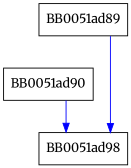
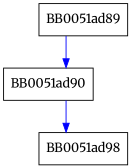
edge "BB0051ad89" -> "BB0051ad98": now "BB0051ad89" -> "BB0051ad90"
